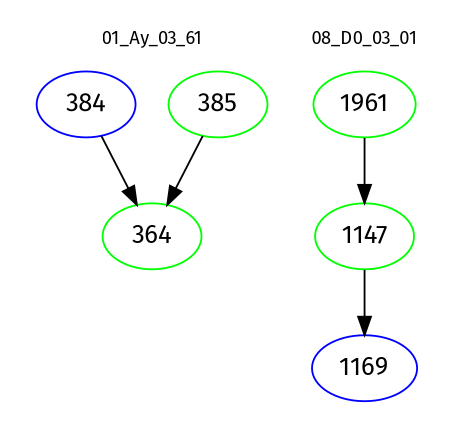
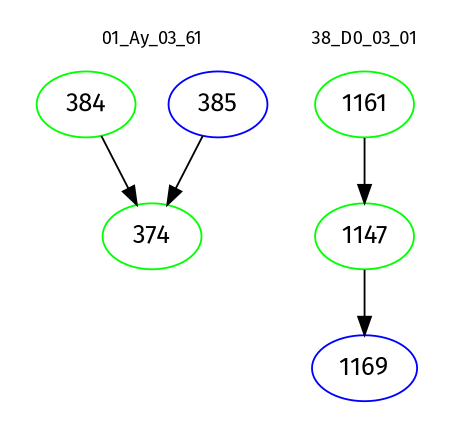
cluster "08_D0_03_01": label "08_D0_03_01" -> "38_D0_03_01"
node "384": color blue -> green
node "385": color green -> blue
node "1961": label "1961" -> "1161"
node "364": label "364" -> "374"
